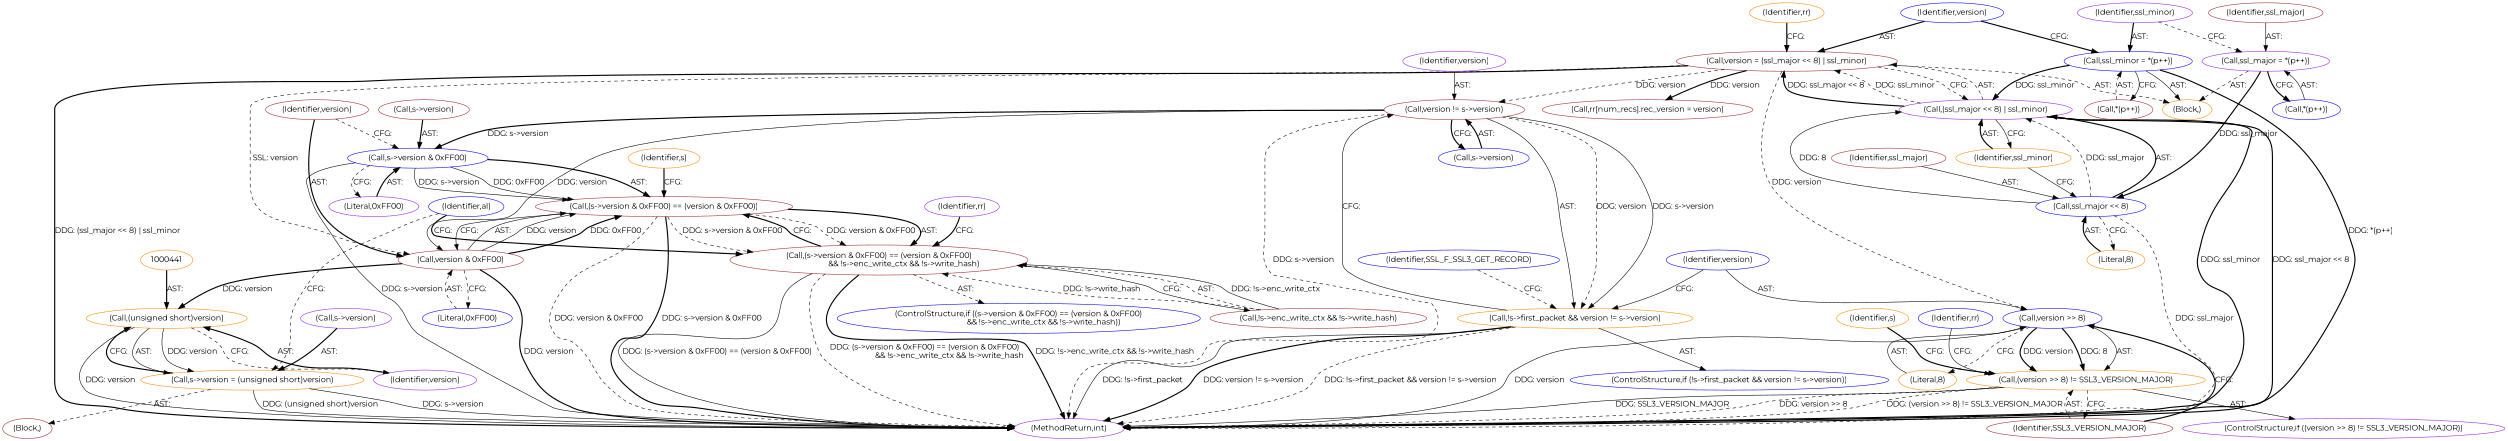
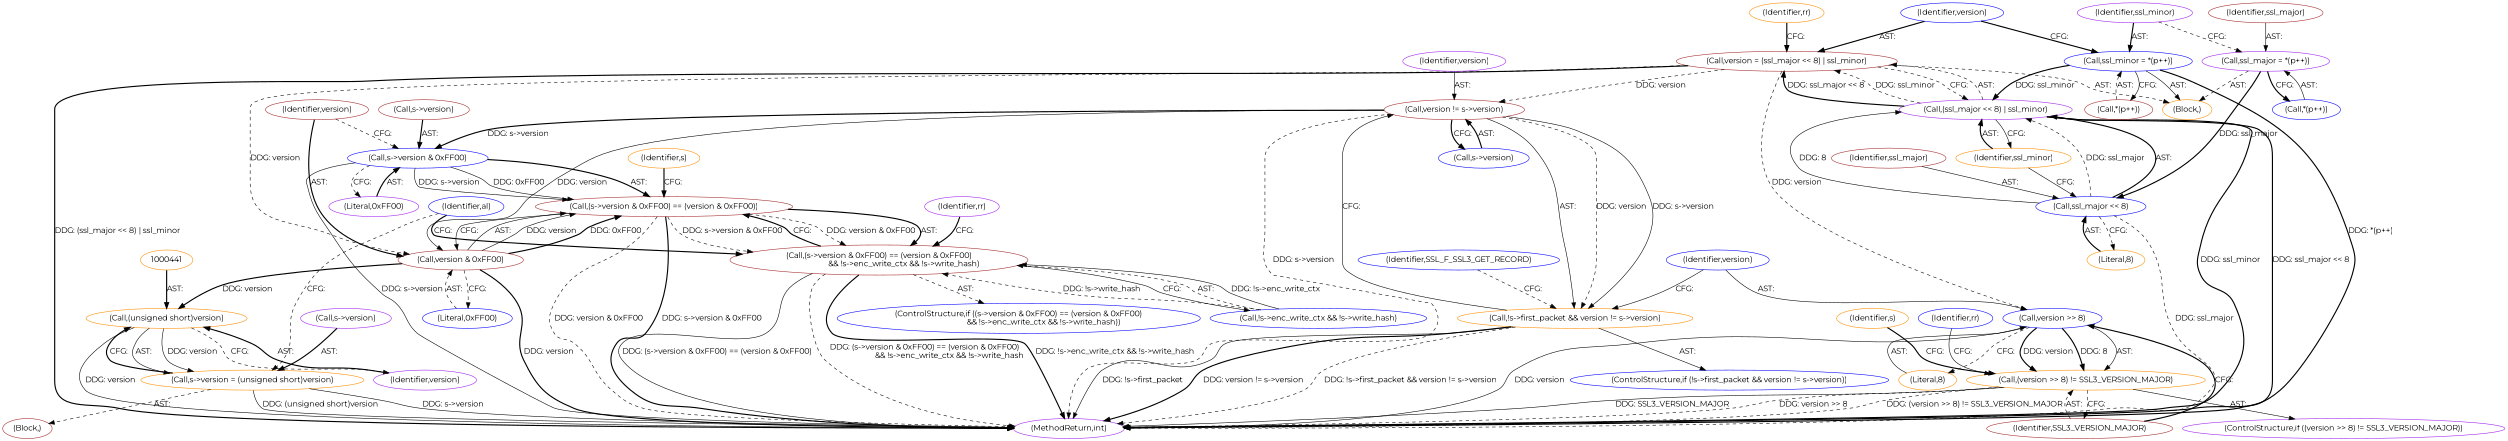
node "(Call,rr[num_recs].rec_version = version)": removed
edge "(Call,version = (ssl_major << 8) | ssl_minor)" -> "(Call,version & 0xFF00)": label "SSL: version" -> "DDG: version"
node "(Call,!s->enc_write_ctx && !s->write_hash)": color brown -> blue
